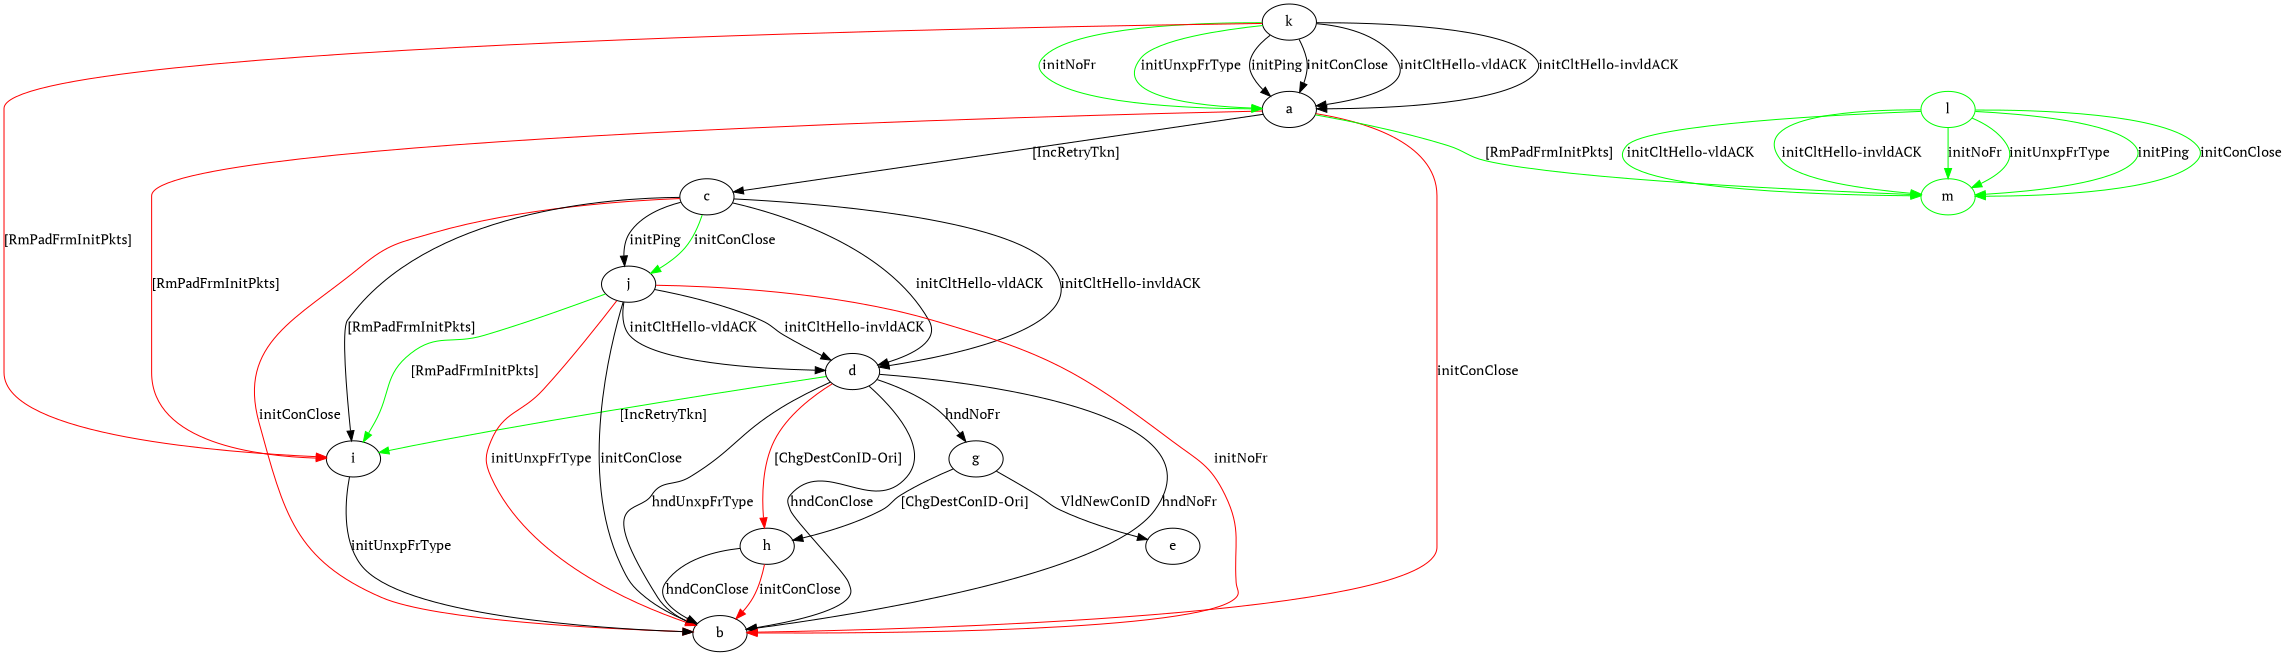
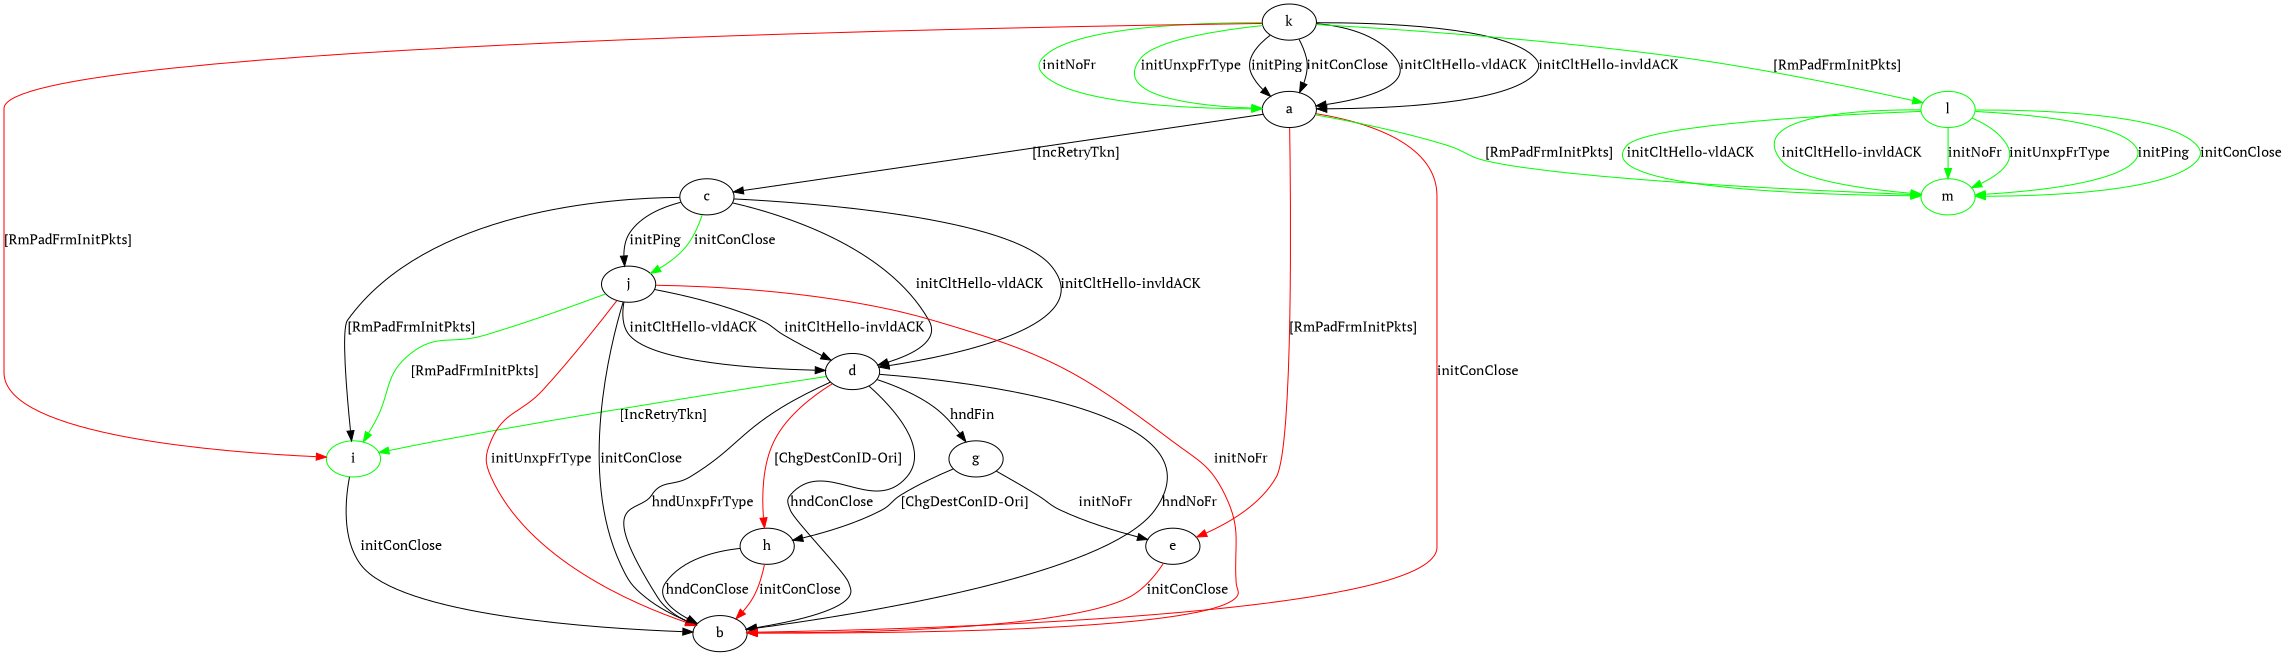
edge "k" -> "l": added, label "[RmPadFrmInitPkts]"
edge "a" -> "i": now "a" -> "e"
edge "d" -> "g": label "hndNoFr " -> "hndFin "
edge "c" -> "b": now "e" -> "b"
node "i": color black -> green
edge "g" -> "e": label "VldNewConID " -> "initNoFr "
edge "i" -> "b": label "initUnxpFrType " -> "initConClose "
